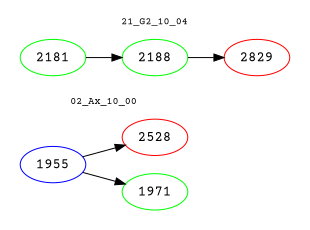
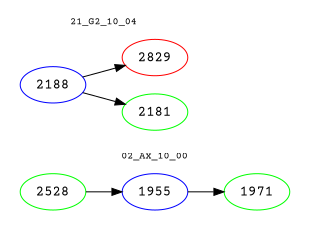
edge "2181" -> "2188": reversed
node "2188": color green -> blue
node "2528": color red -> green
edge "1955" -> "2528": reversed
